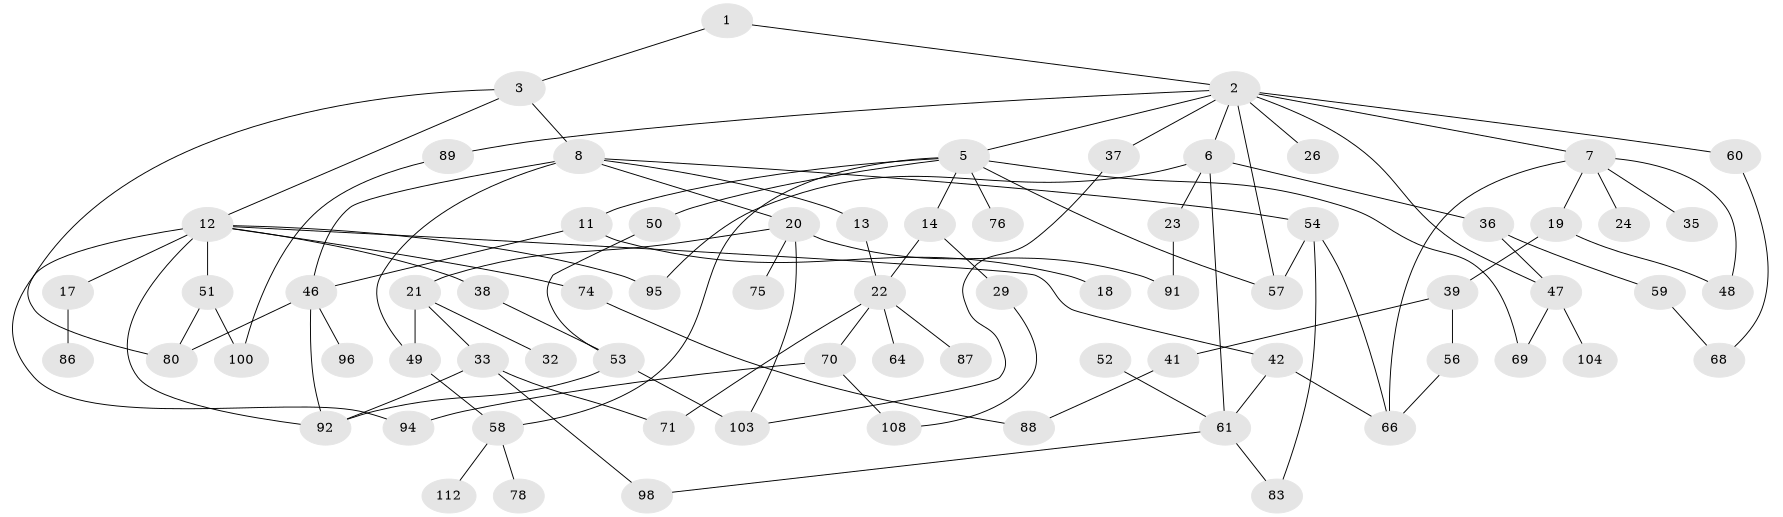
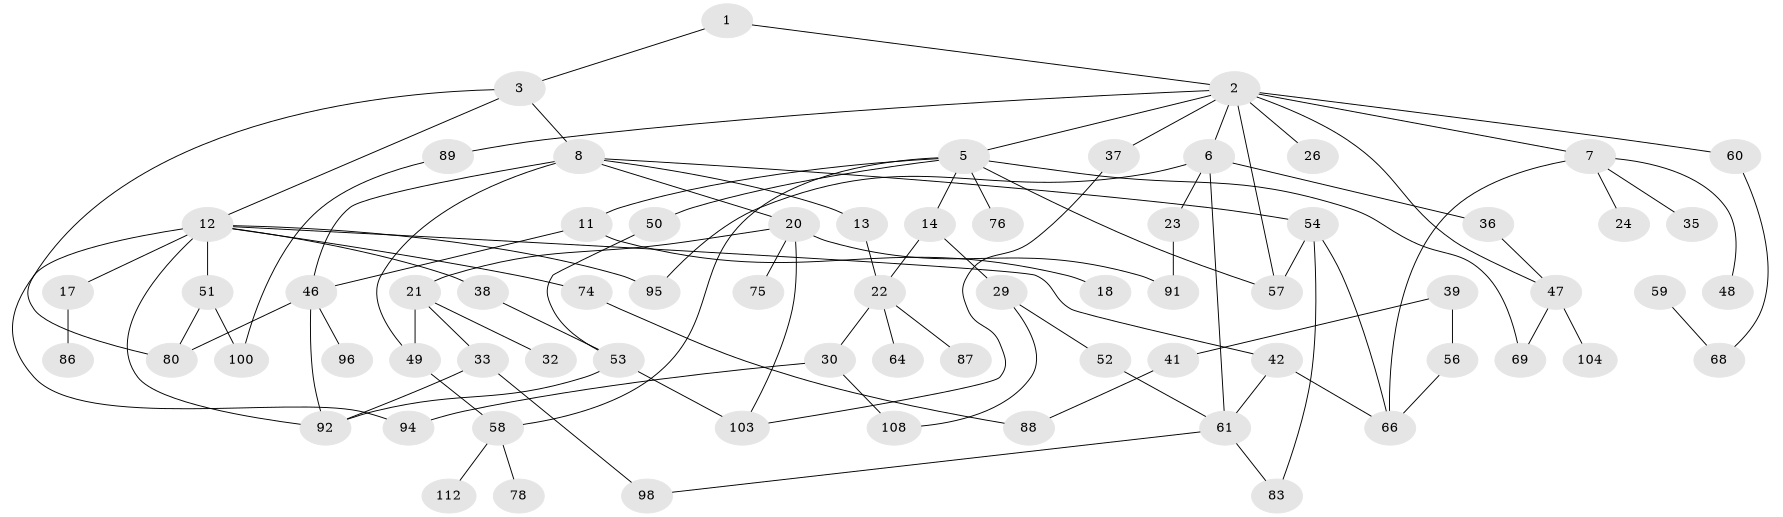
node "19": removed
edge "36" -- "59": removed
edge "29" -- "52": added
node "70": label "70" -> "30"
node "71": removed
